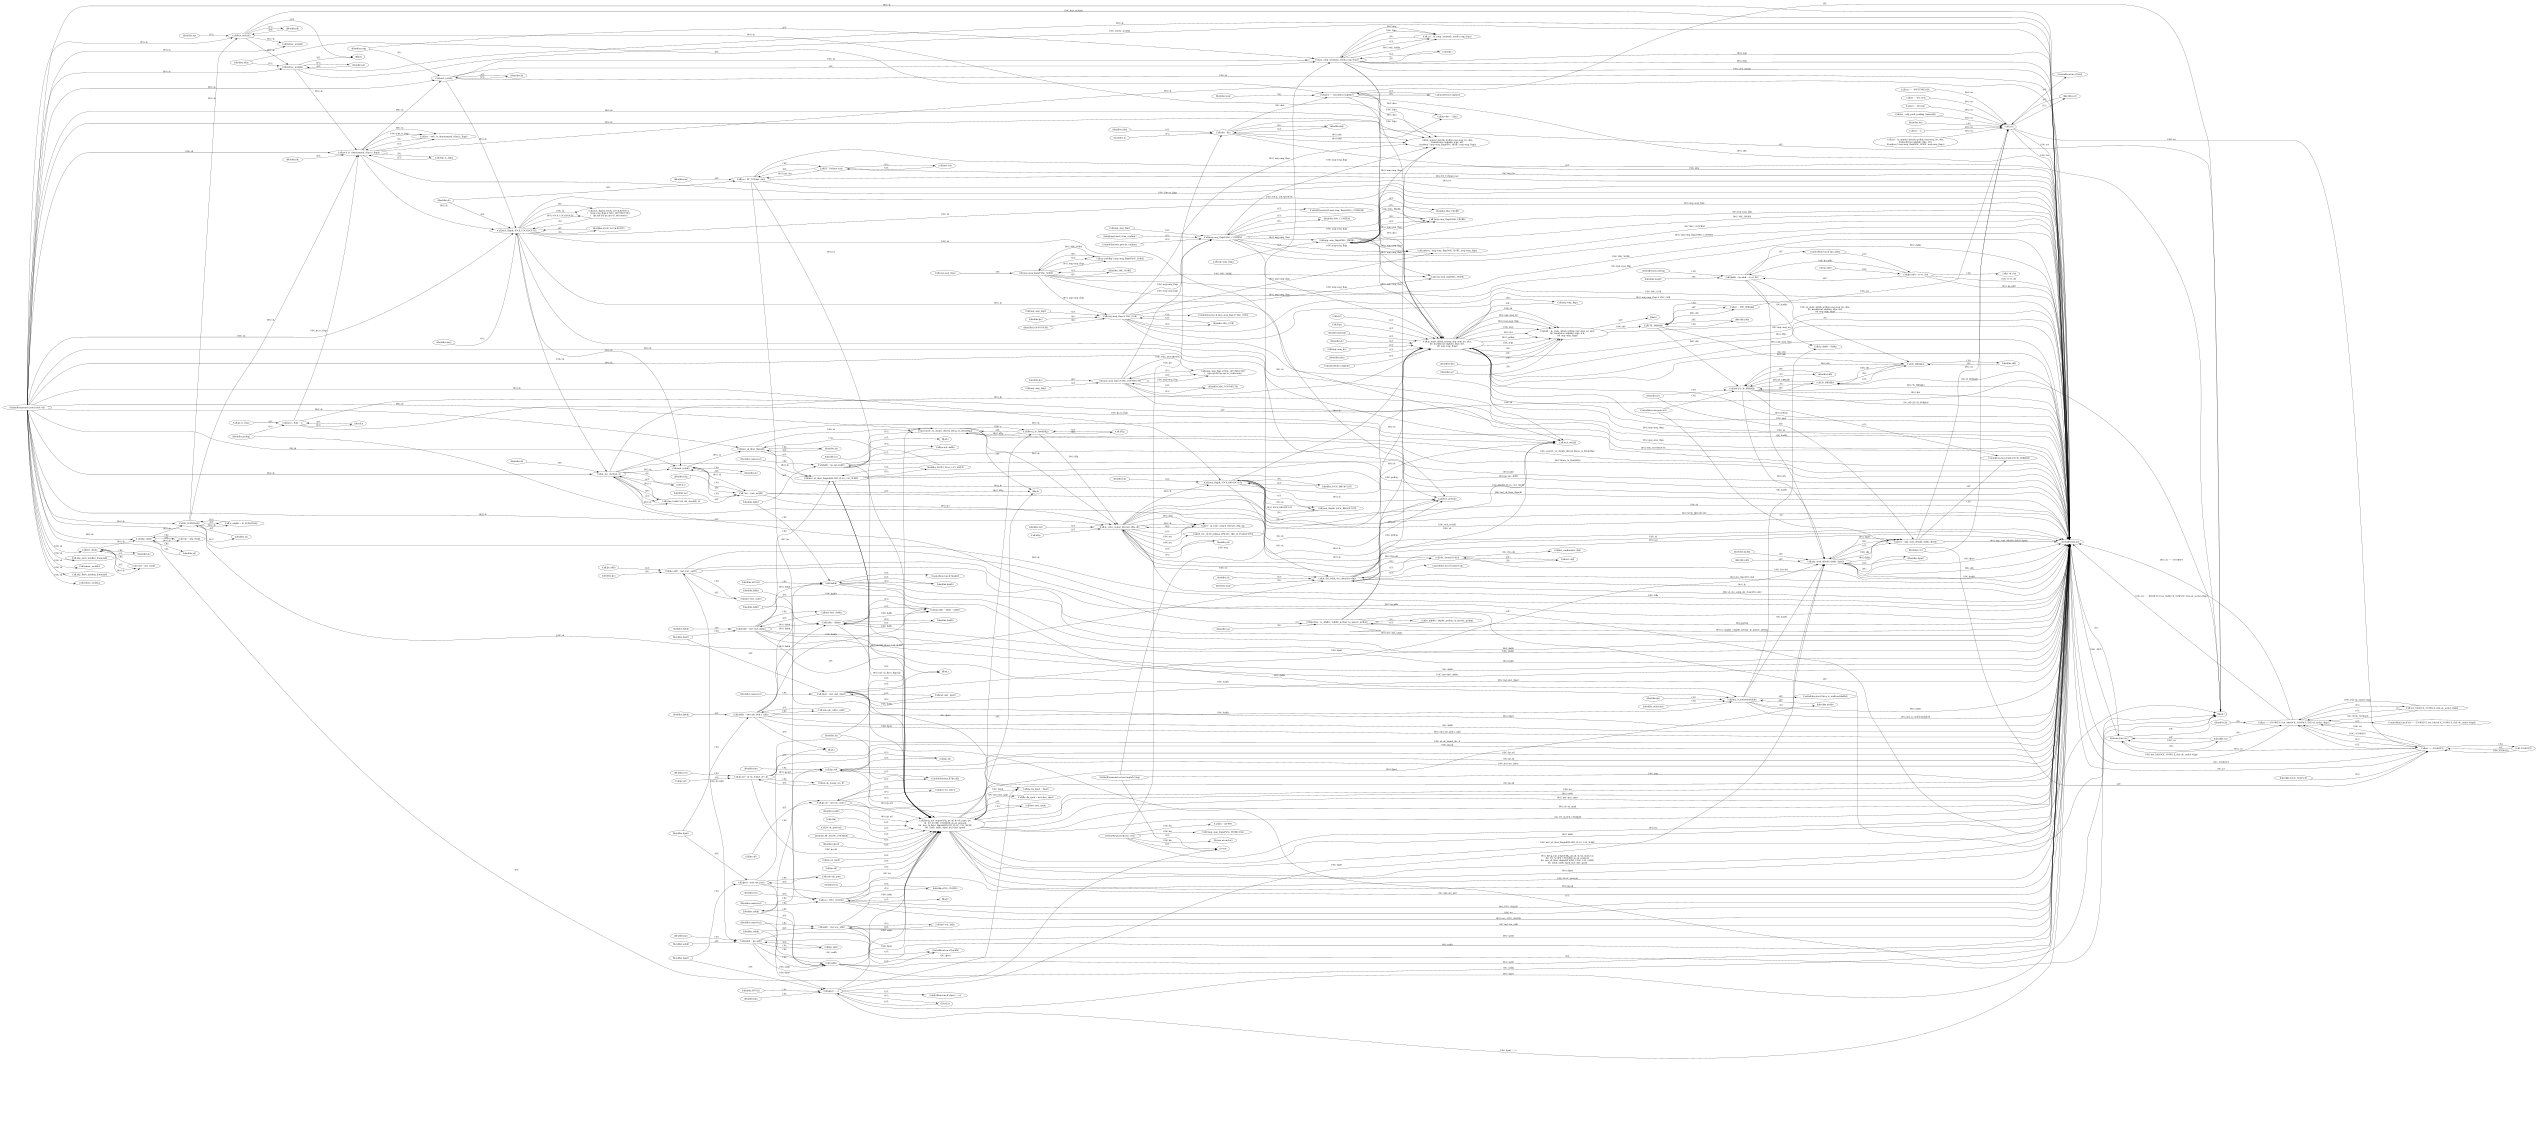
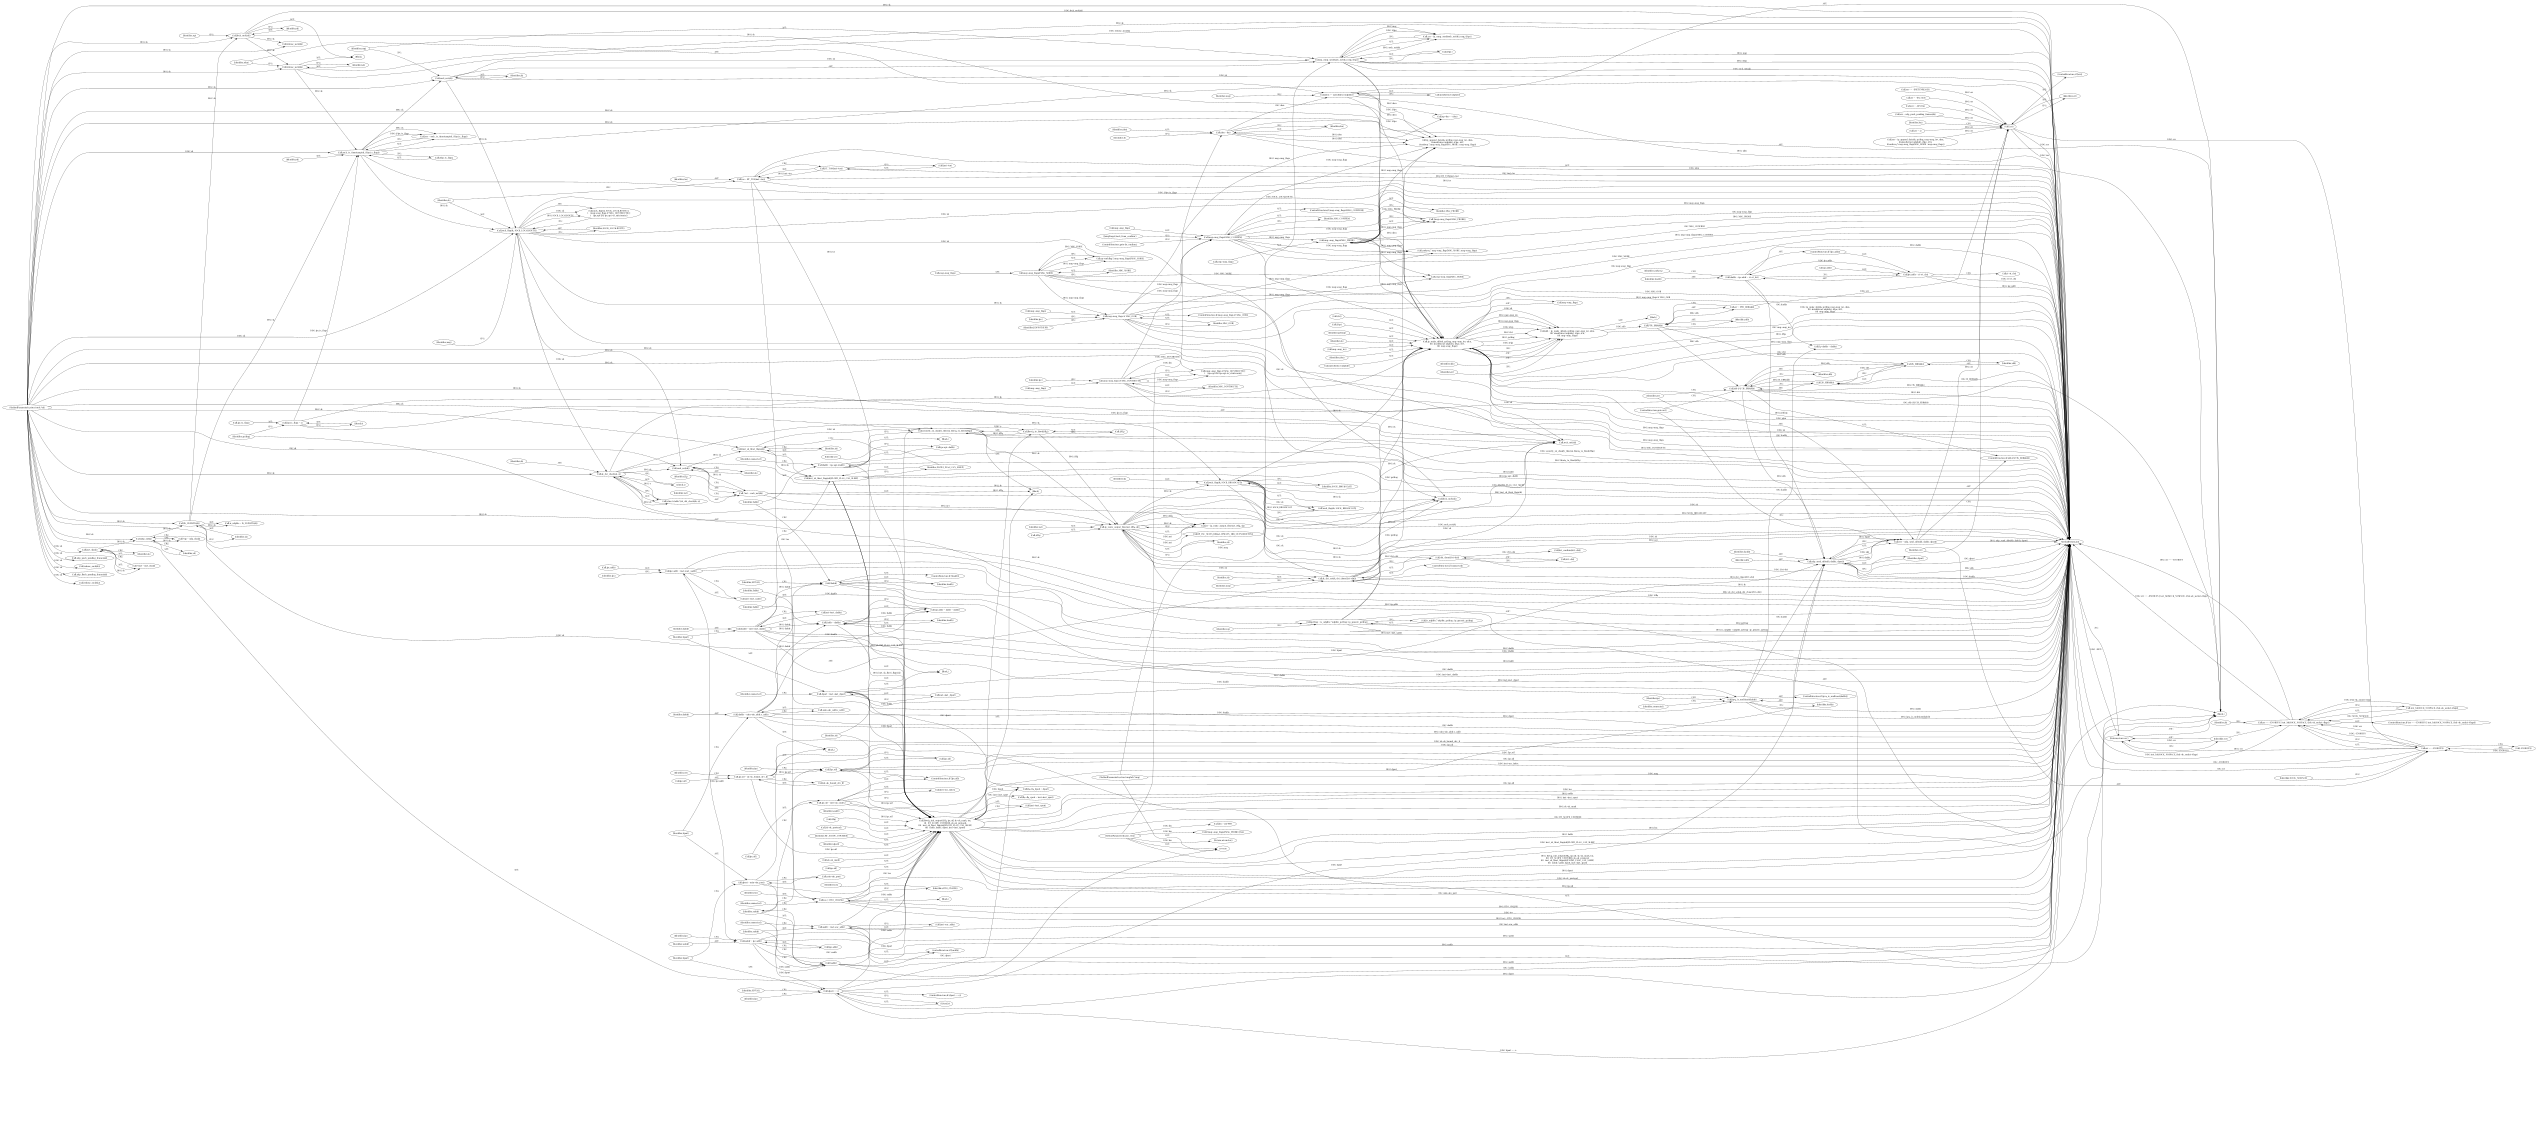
node "(MethodReturn,corkreq)": label "(MethodReturn,corkreq)" -> "(Identifier,corkreq)"
edge "(Call,daddr = ipc.addr = rt->rt_dst)" -> "(Call,IS_ERR(skb))": now "(Call,daddr = ipc.addr = rt->rt_dst)" -> "(Call,ipc.addr = rt->rt_dst)"
edge "(Call,is_udplite = IS_UDPLITE(sk))" -> "(Call,IS_UDPLITE(sk))": removed, label "CFG:"
